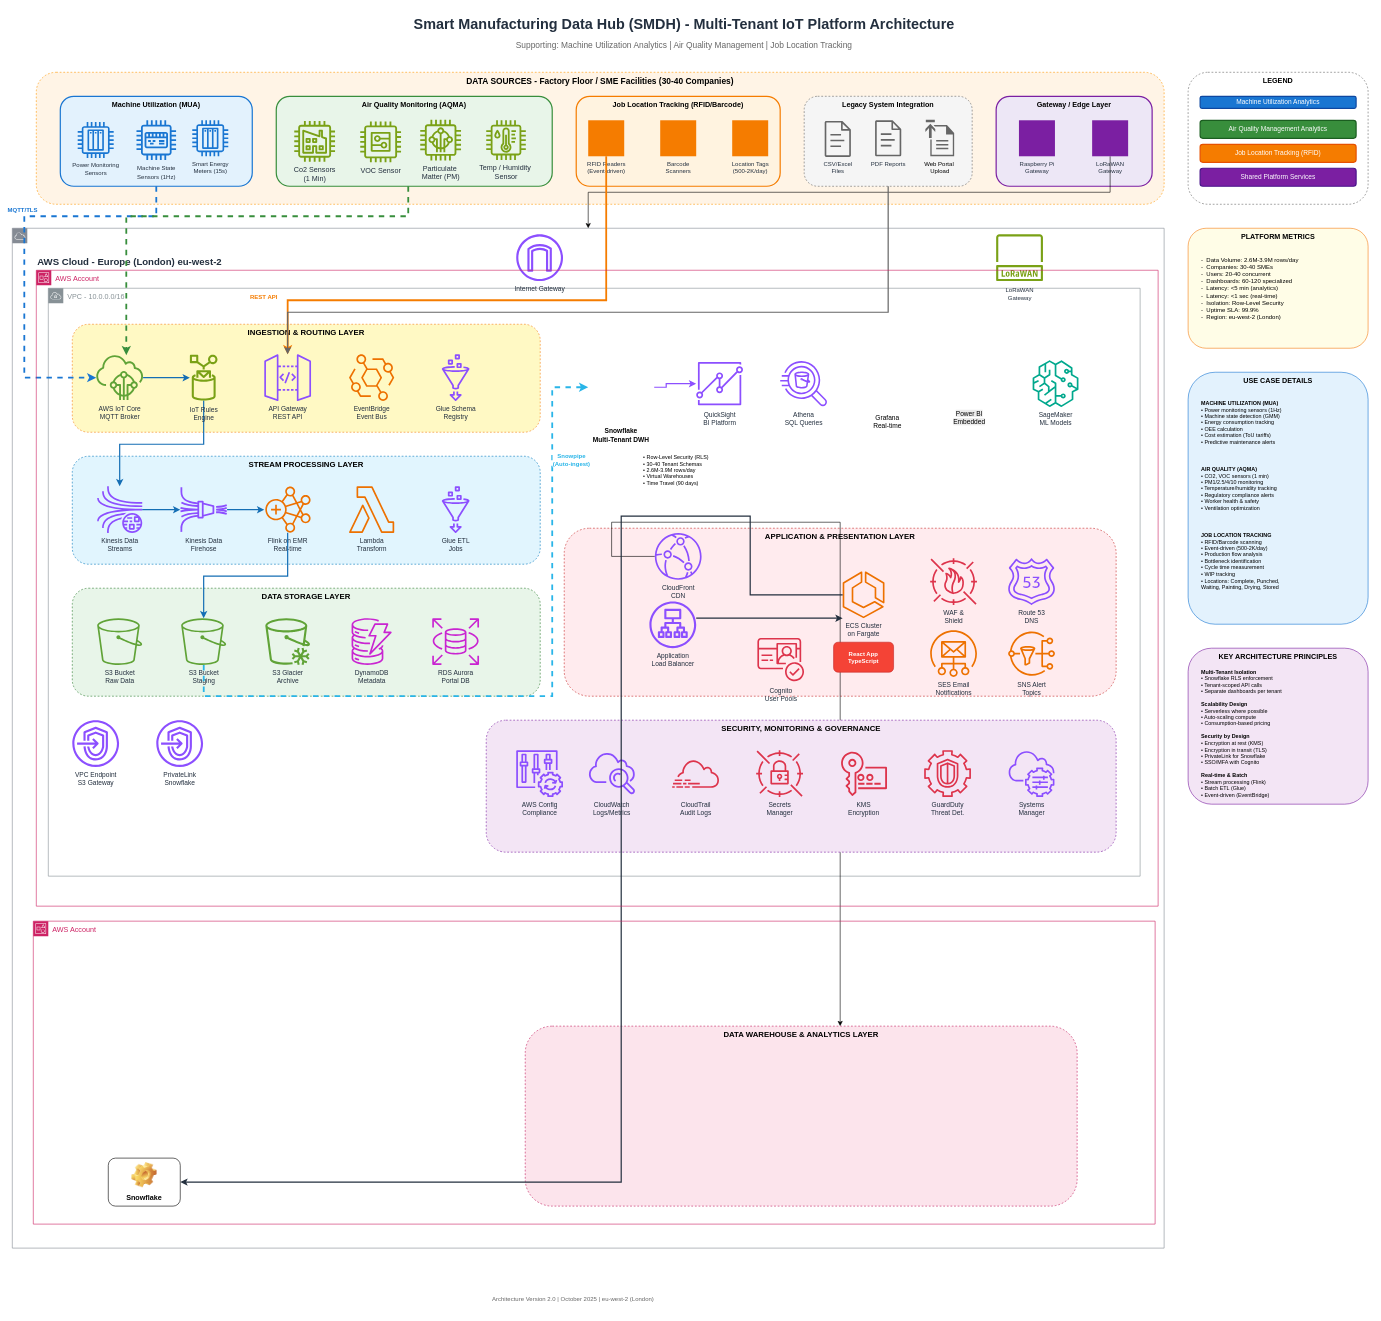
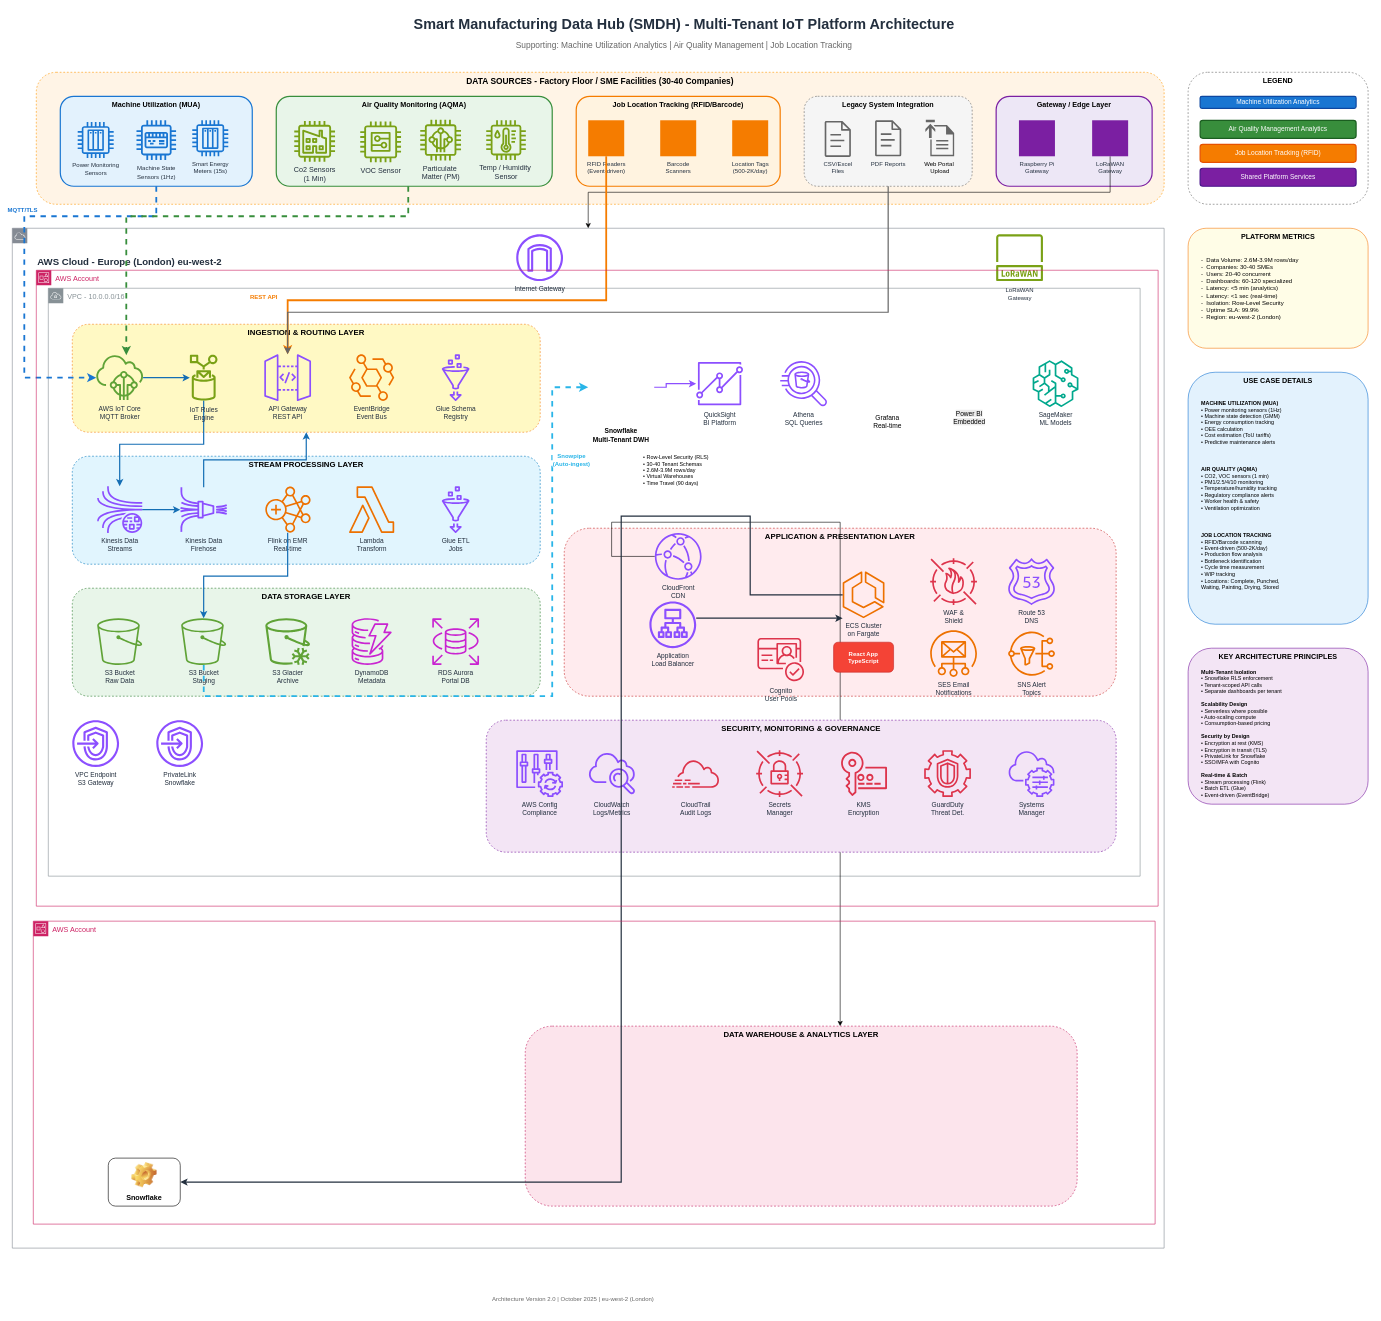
edge "Kinesis Data Firehose" -> "Flink on EMR Real-time": now "Kinesis Data Firehose" -> "INGESTION & ROUTING LAYER"
